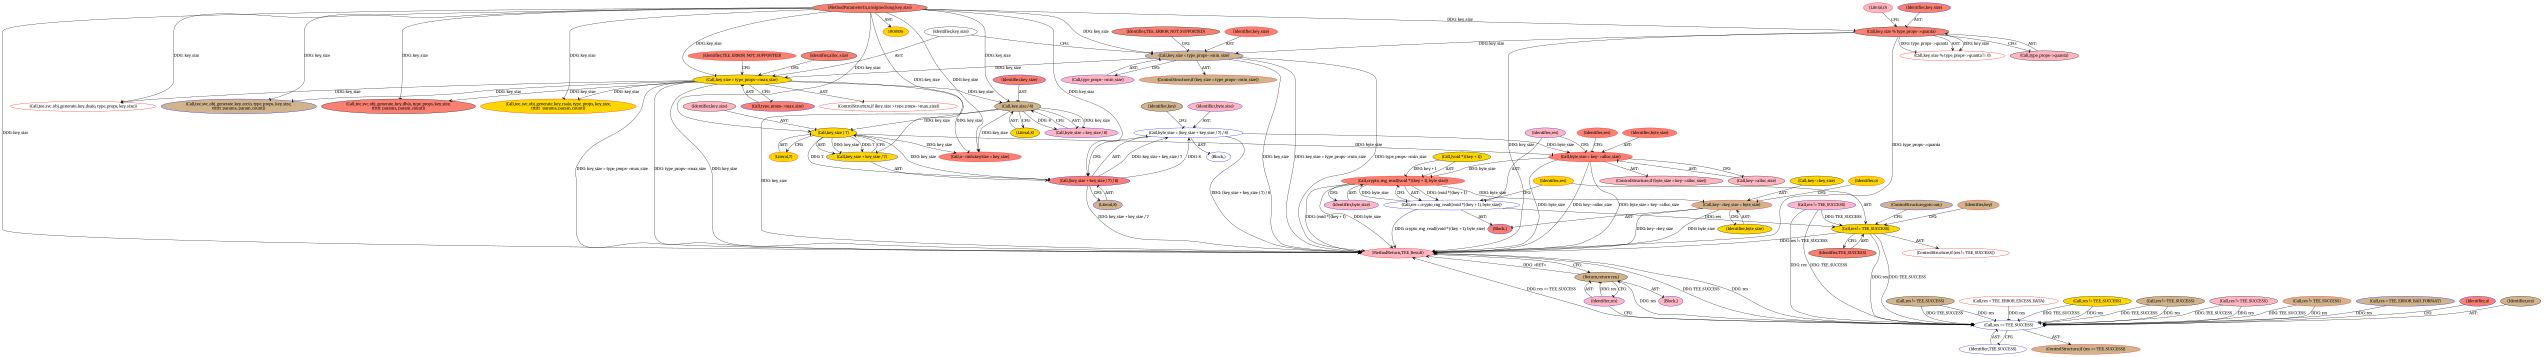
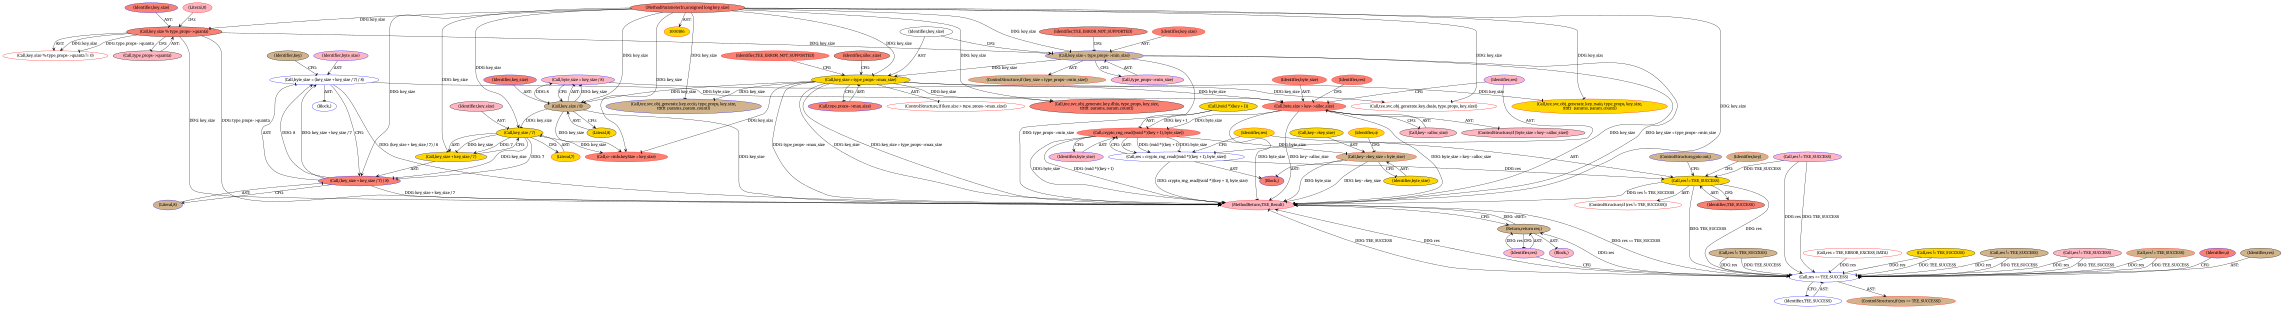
edge "(Call,key_size / 7)" -> "(Call,byte_size > key->alloc_size)": now "(Call,byte_size = key_size / 8)" -> "(Call,byte_size > key->alloc_size)"
node "(Call,res = TEE_ERROR_BAD_FORMAT)": removed
